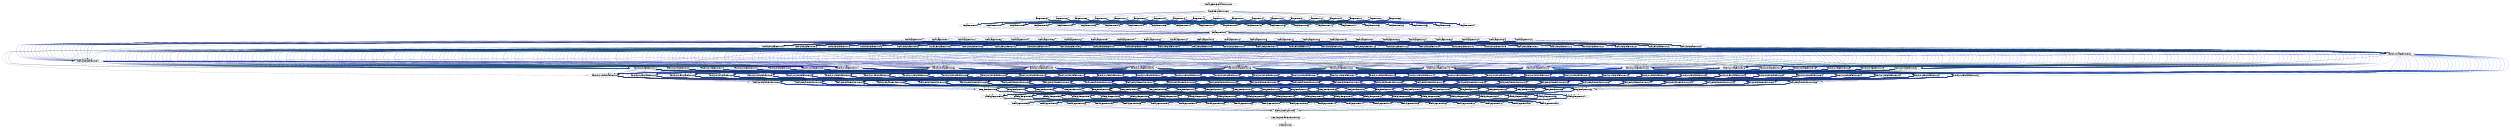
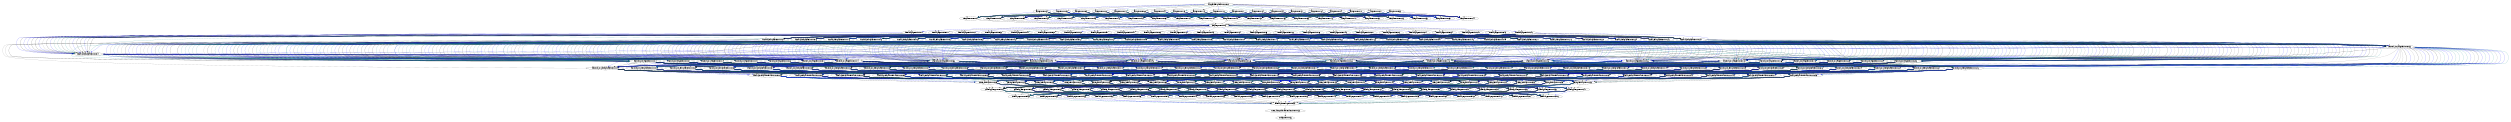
node "bismark-genomepreparation_00000001": removed
